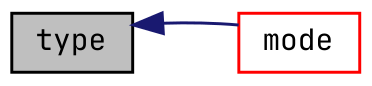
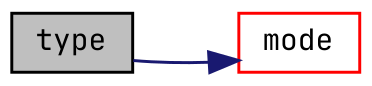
edge "mode" -> "type": reversed
